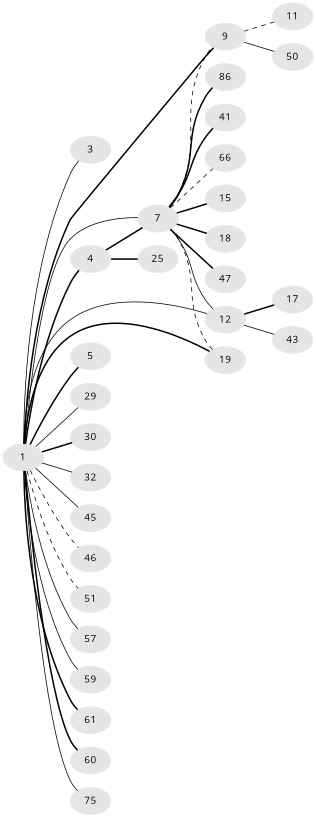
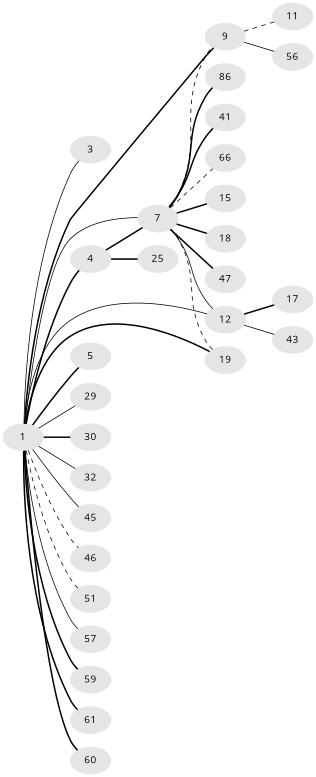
node "50": label "50" -> "56"
edge "1" -- "59": style solid -> bold
node "75": removed
